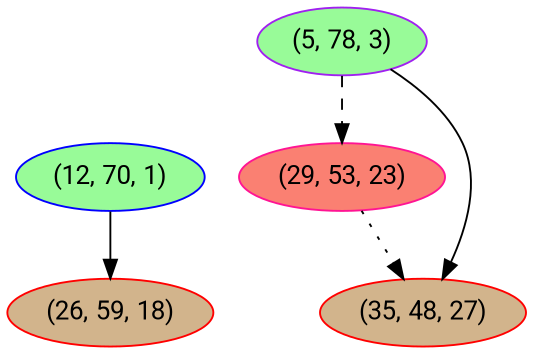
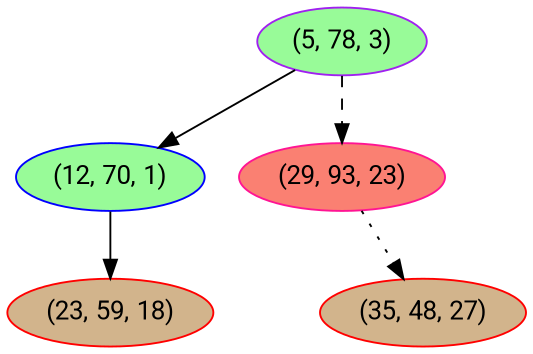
edge "(5, 78, 3)" -> "(35, 48, 27)": now "(5, 78, 3)" -> "(12, 70, 1)"
node "(29, 53, 23)": label "(29, 53, 23)" -> "(29, 93, 23)"
node "(26, 59, 18)": label "(26, 59, 18)" -> "(23, 59, 18)"
